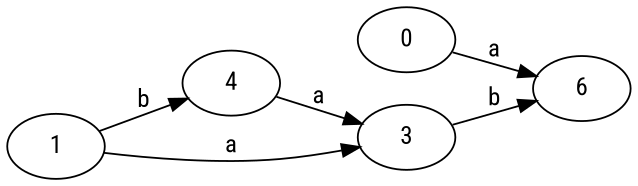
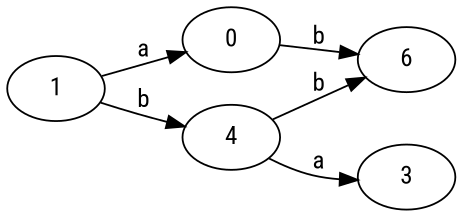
edge "0" -> "6": label "a" -> "b"
edge "3" -> "6": now "4" -> "6"
edge "1" -> "3": now "1" -> "0"
